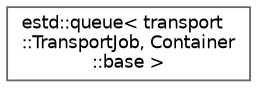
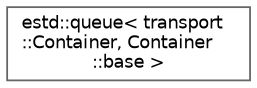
node "estd::queue< transport ::TransportJob, Container ::base >": label "estd::queue< transport ::TransportJob, Container ::base >" -> "estd::queue< transport ::Container, Container ::base >"
